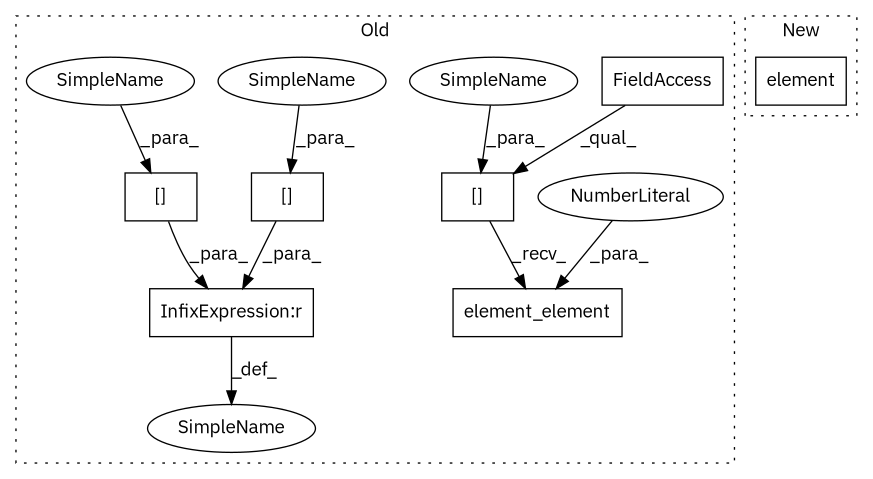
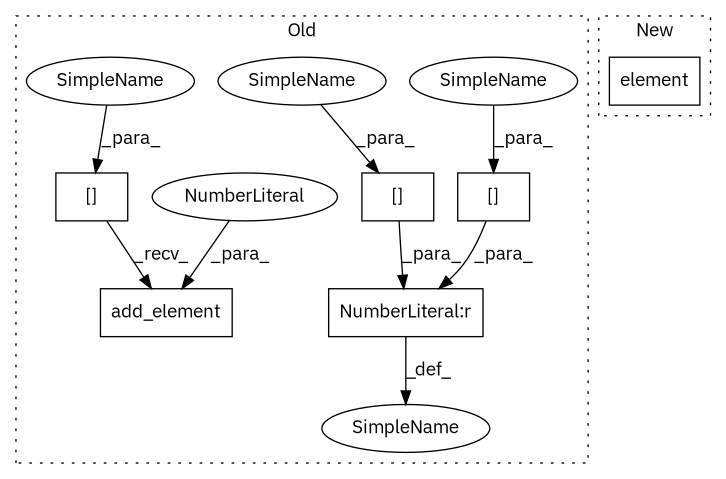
node "FieldAccess": removed
node "InfixExpression:r": label "InfixExpression:r" -> "NumberLiteral:r"
node "element_element": label "element_element" -> "add_element"
